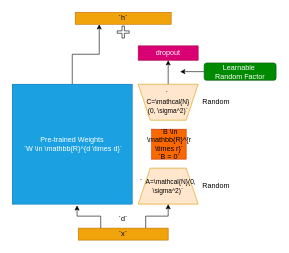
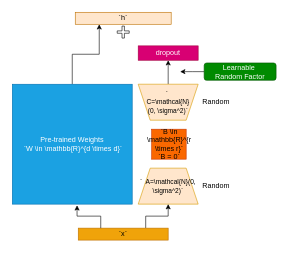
node "`h`": fillcolor #f0a30a -> #ffe6cc
node "`d`": removed
